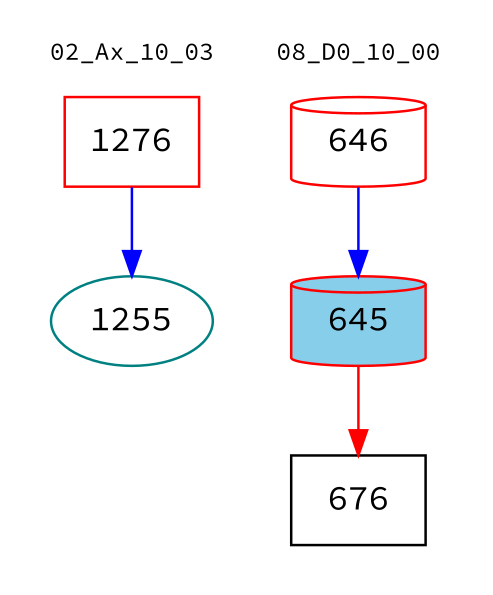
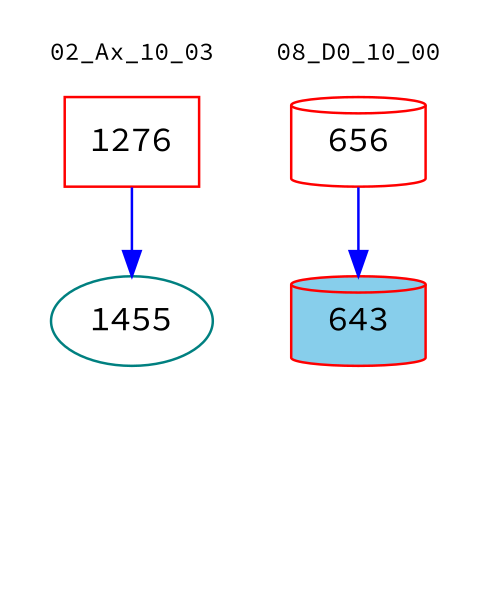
node "646": label "646" -> "656"
node "1255": label "1255" -> "1455"
node "645": label "645" -> "643"
node "676": removed
